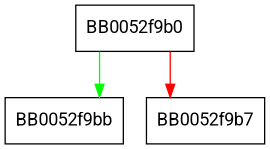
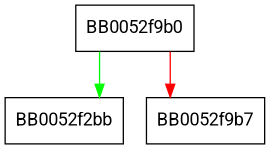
node "BB0052f9bb": label "BB0052f9bb" -> "BB0052f2bb"
